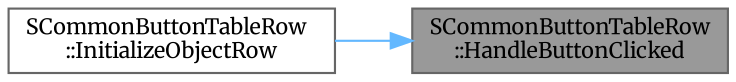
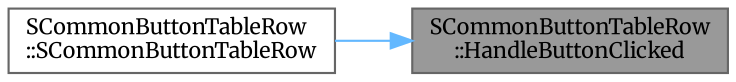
node "SCommonButtonTableRow ::InitializeObjectRow": label "SCommonButtonTableRow ::InitializeObjectRow" -> "SCommonButtonTableRow ::SCommonButtonTableRow"
